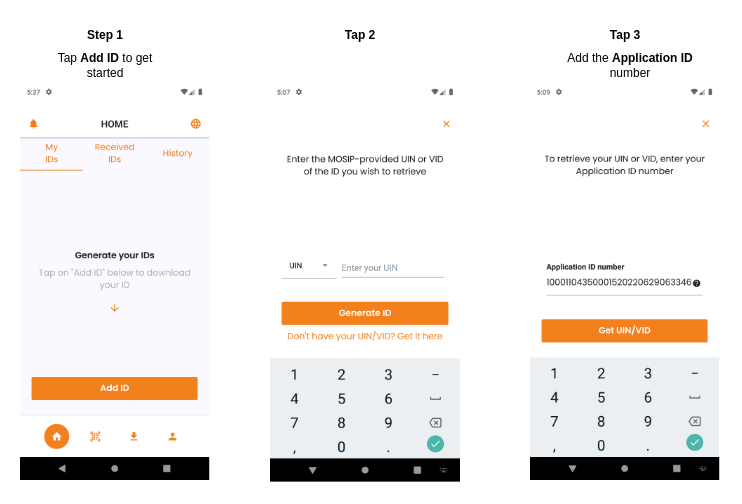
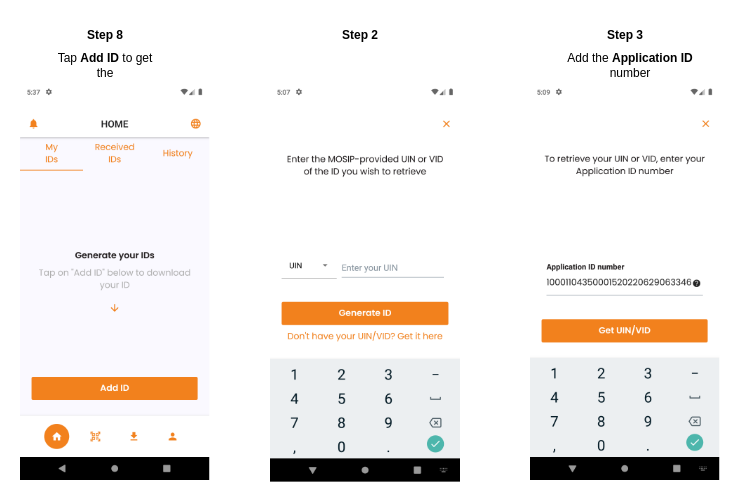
node "Step 1": label "Step 1" -> "Step 8"
node "Tap 2": label "Tap 2" -> "Step 2"
node "Tap 3": label "Tap 3" -> "Step 3"
node "Tap Add ID to get started": label "Tap Add ID to get started" -> "Tap Add ID to get the"
